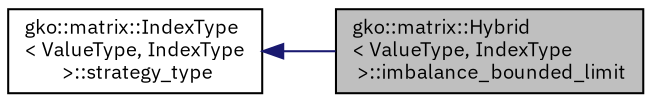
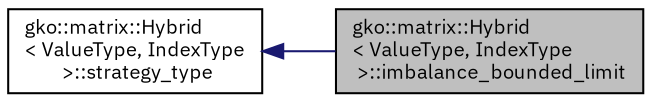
node "gko::matrix::IndexType < ValueType, IndexType >::strategy_type": label "gko::matrix::IndexType < ValueType, IndexType >::strategy_type" -> "gko::matrix::Hybrid < ValueType, IndexType >::strategy_type"
